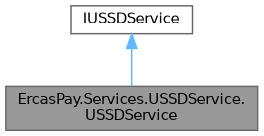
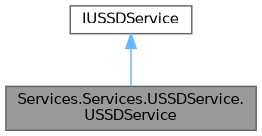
node "ErcasPay.Services.USSDService. USSDService": label "ErcasPay.Services.USSDService. USSDService" -> "Services.Services.USSDService. USSDService"
